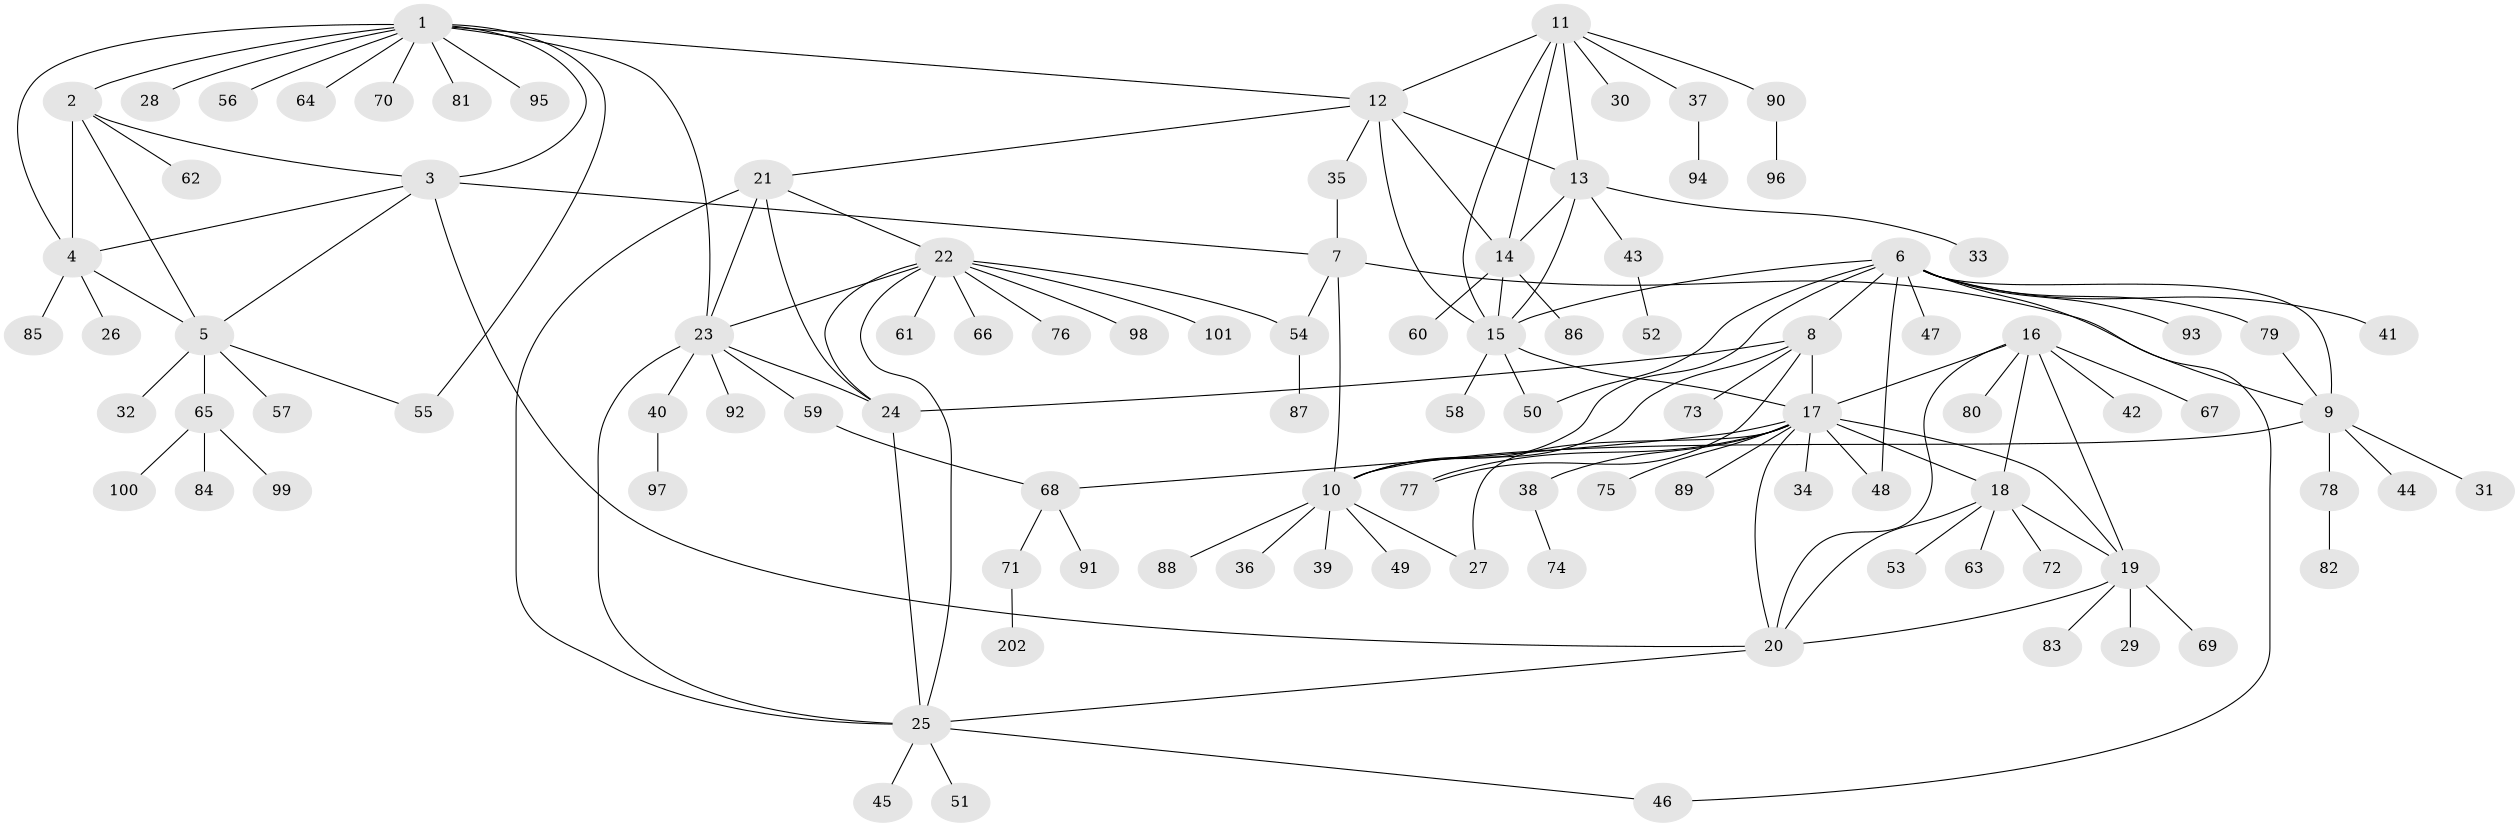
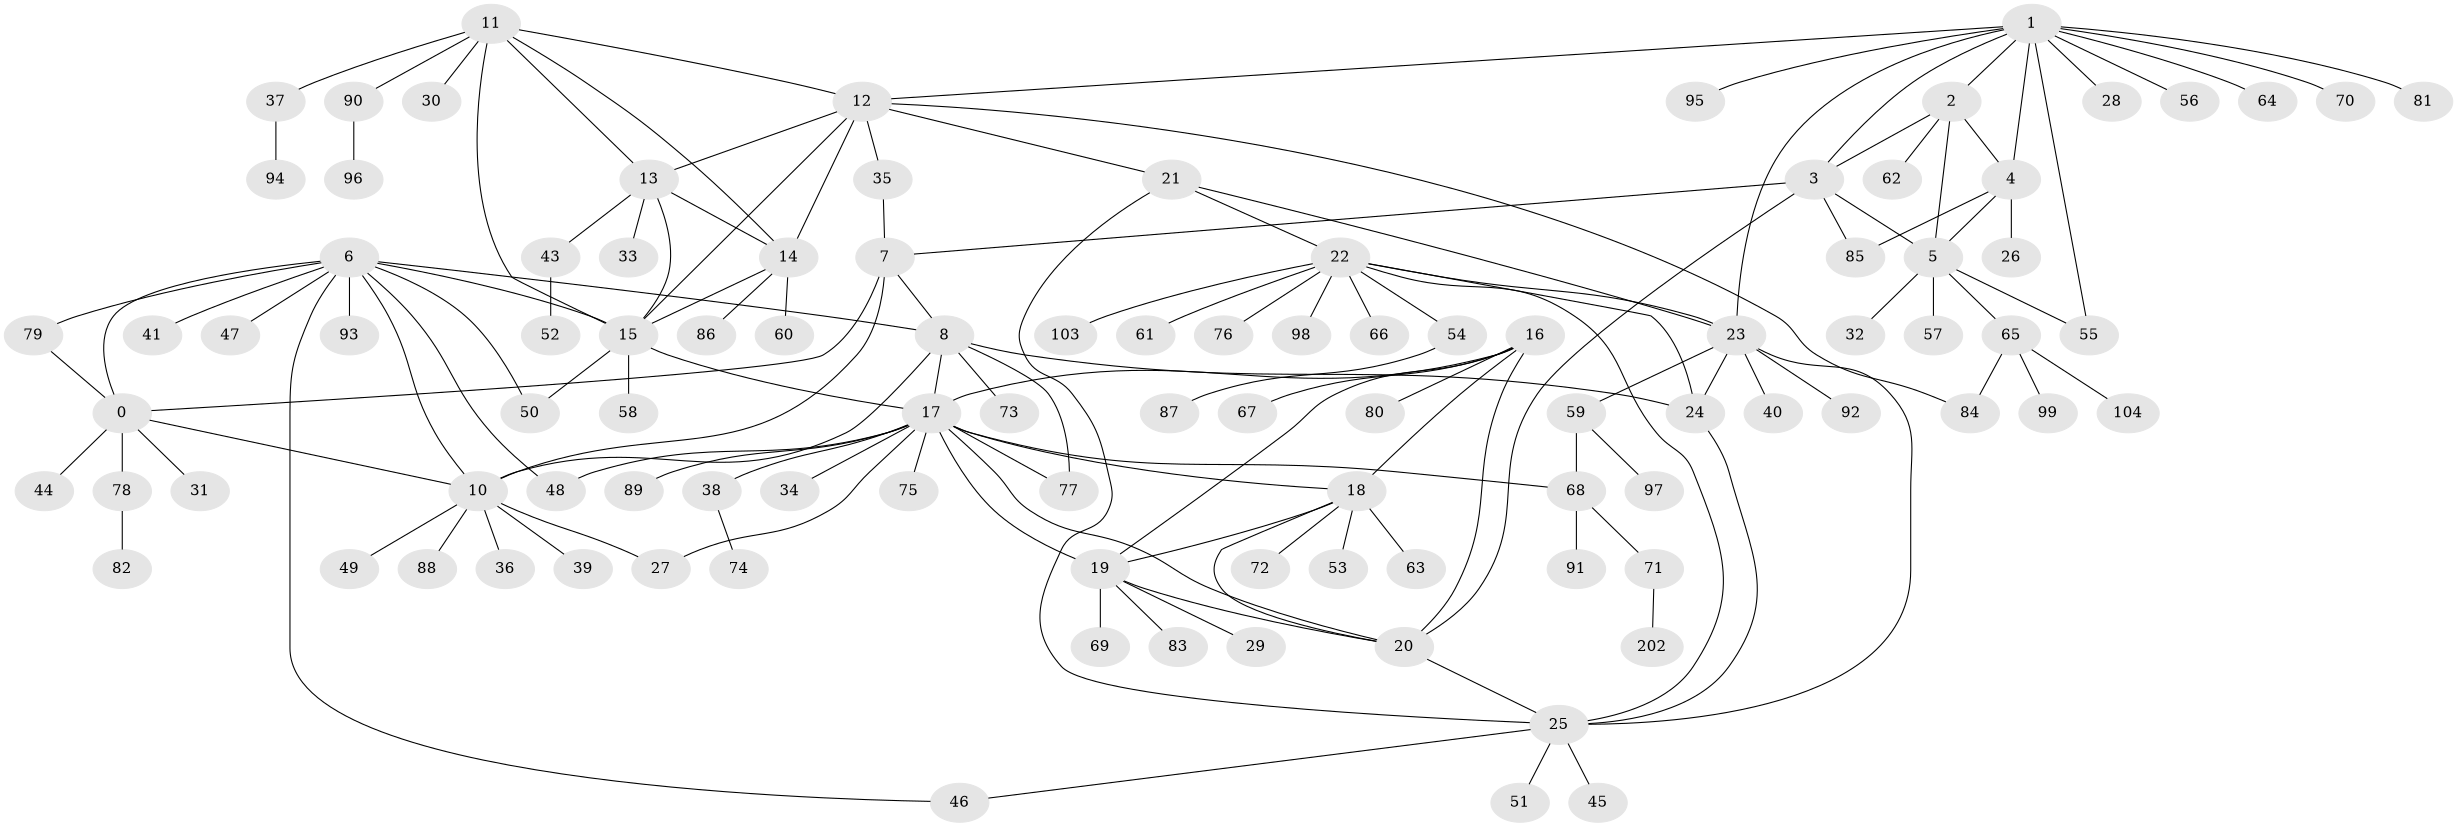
edge "12" -- "84": added
edge "3" -- "4": now "3" -- "85"
edge "7" -- "54": now "7" -- "8"
edge "21" -- "24": removed
node "101": label "101" -> "103"
node "42": removed
node "9": label "9" -> "0"
edge "40" -- "97": now "59" -- "97"
node "100": label "100" -> "104"
